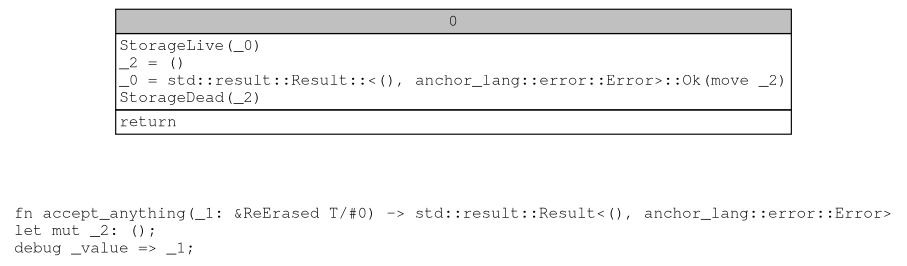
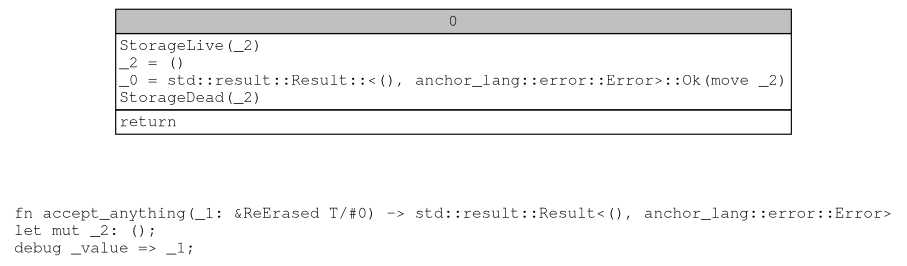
node "0": text "StorageLive(_0)" -> "StorageLive(_2)"
